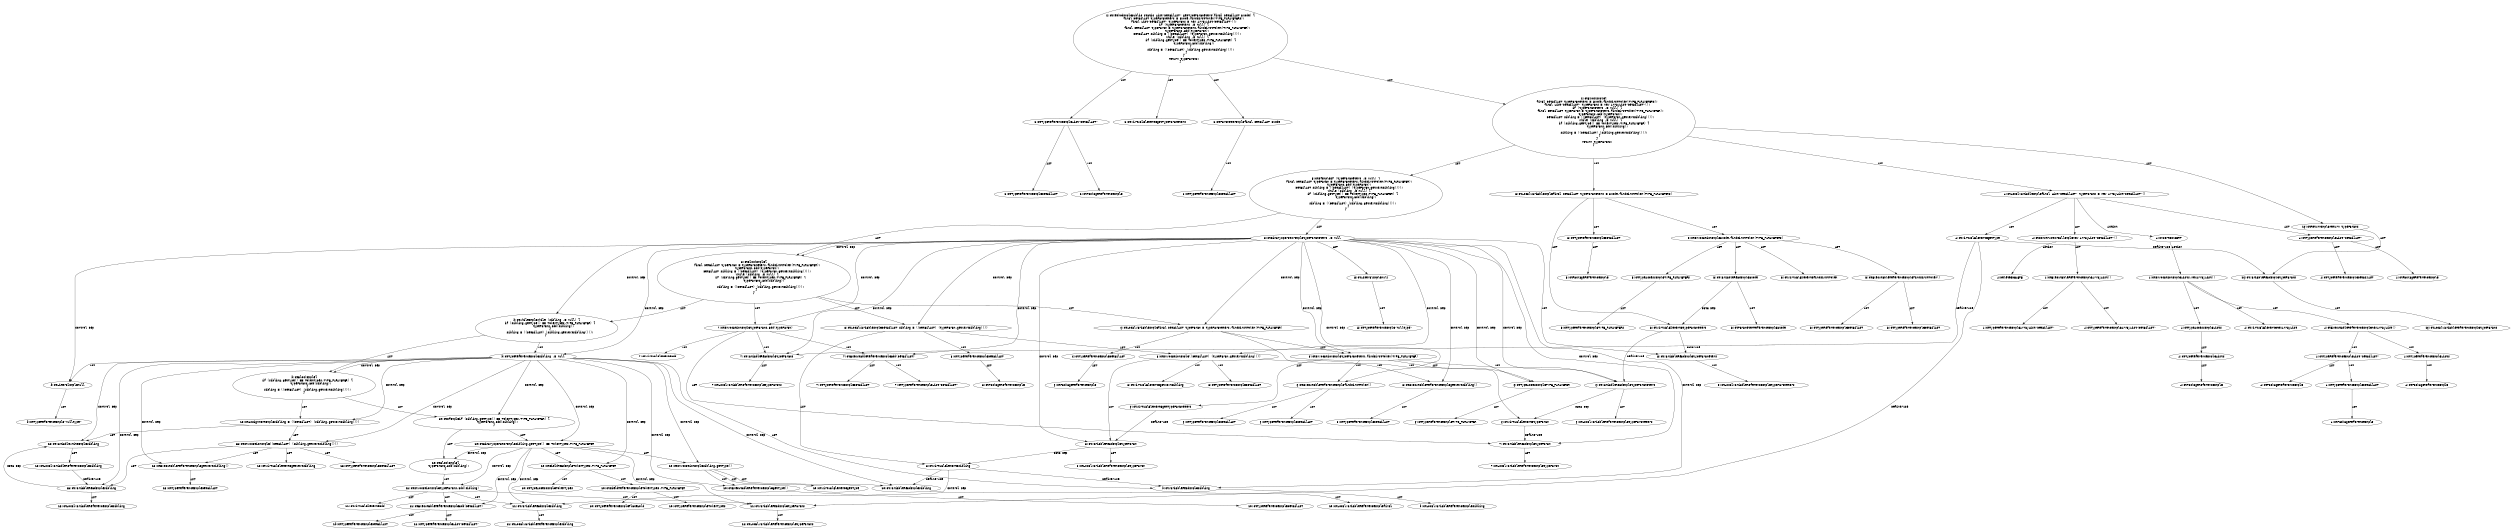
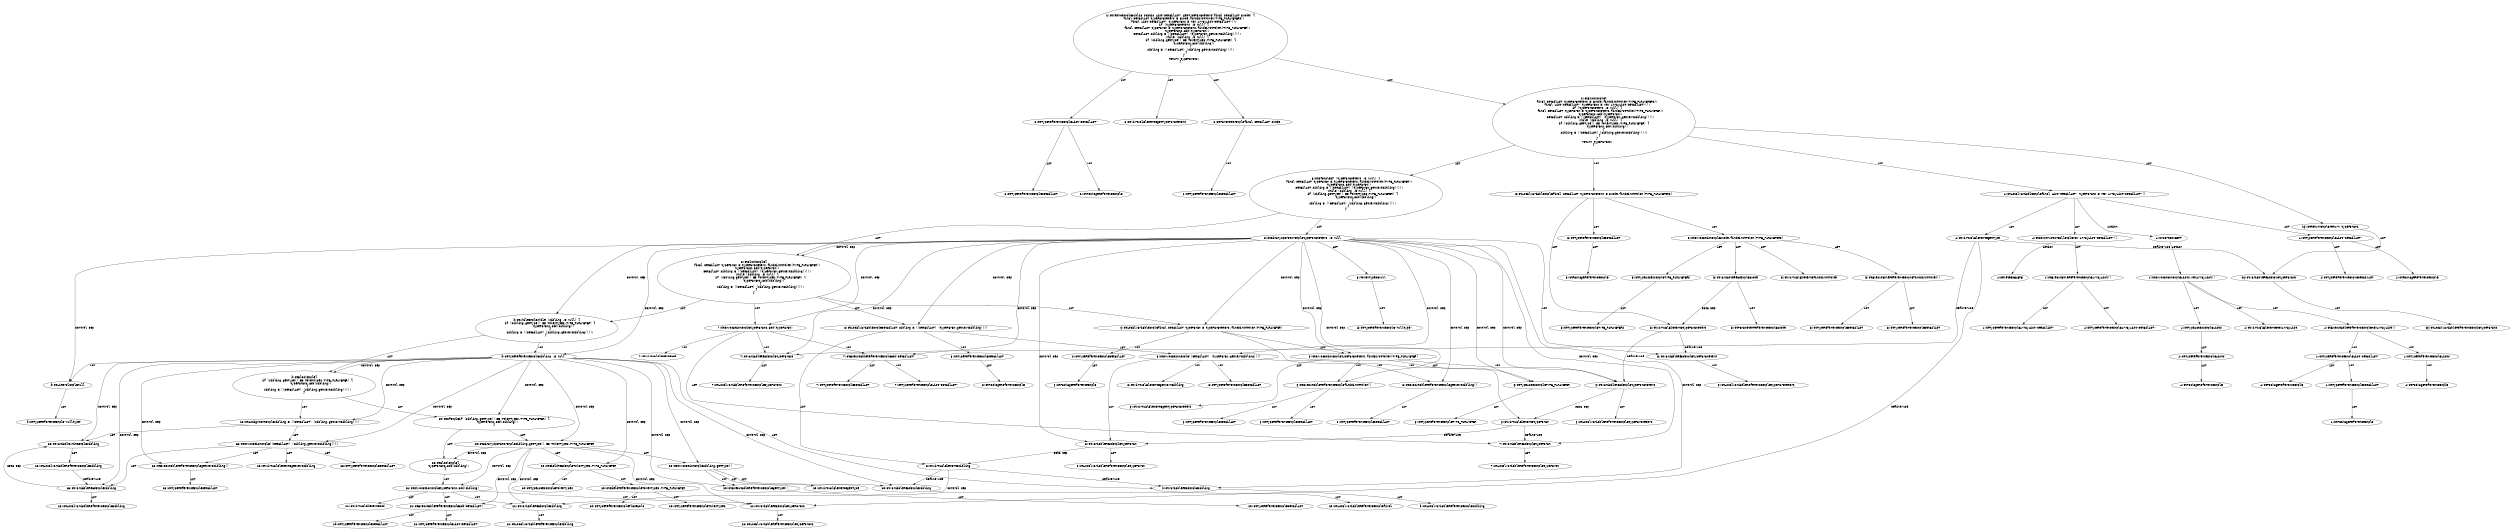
node "5:CtLiteralImpl@null": label "5:CtLiteralImpl@null" -> "5:TokenTypes@null"
edge "3:CtVirtualElement@typeParameters" -> "5:CtVariableReadImpl@typeParameters": label "Data-Use" -> "Define-Use"
edge "6:CtVirtualElement@getTypeParameters" -> "8:CtVariableReadImpl@typeParam": now "6:CtVirtualElement@typeParam" -> "8:CtVariableReadImpl@typeParam"
